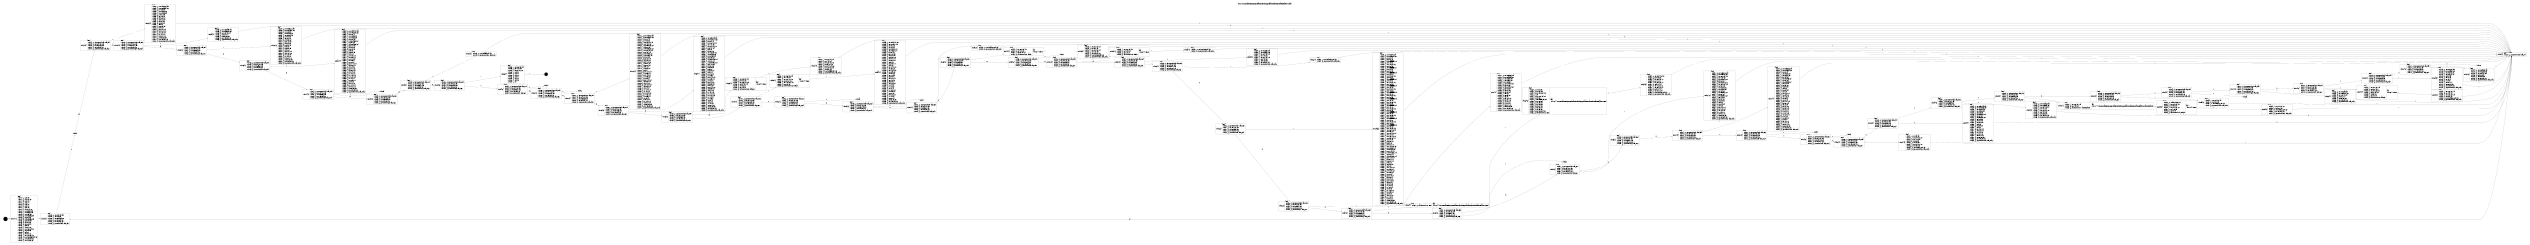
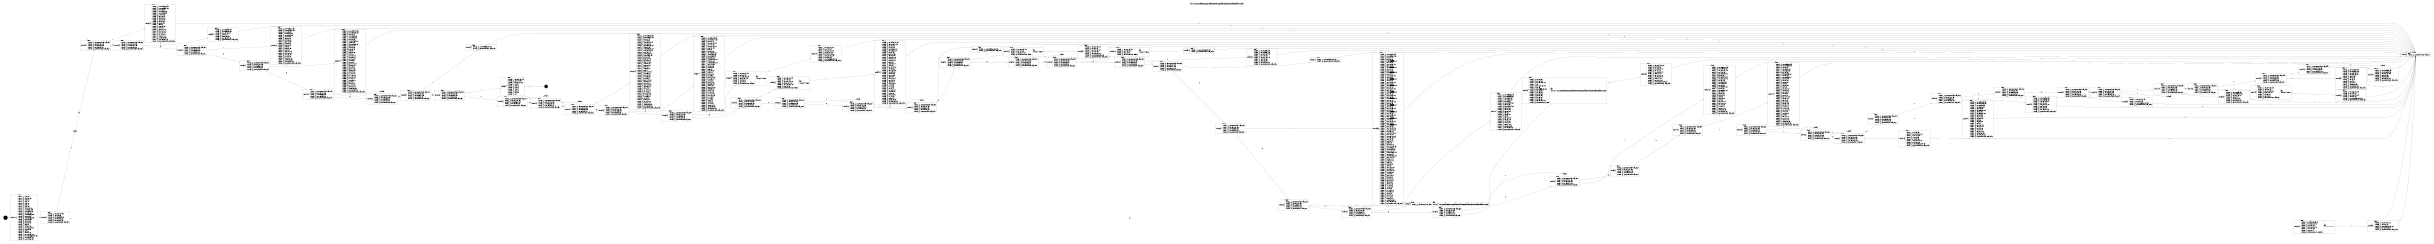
node "0x4029c1 [12]": removed
